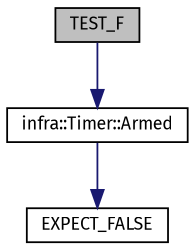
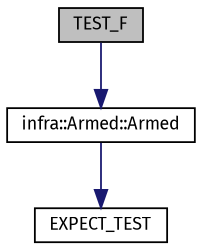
node "infra::Timer::Armed": label "infra::Timer::Armed" -> "infra::Armed::Armed"
node "EXPECT_FALSE": label "EXPECT_FALSE" -> "EXPECT_TEST"
